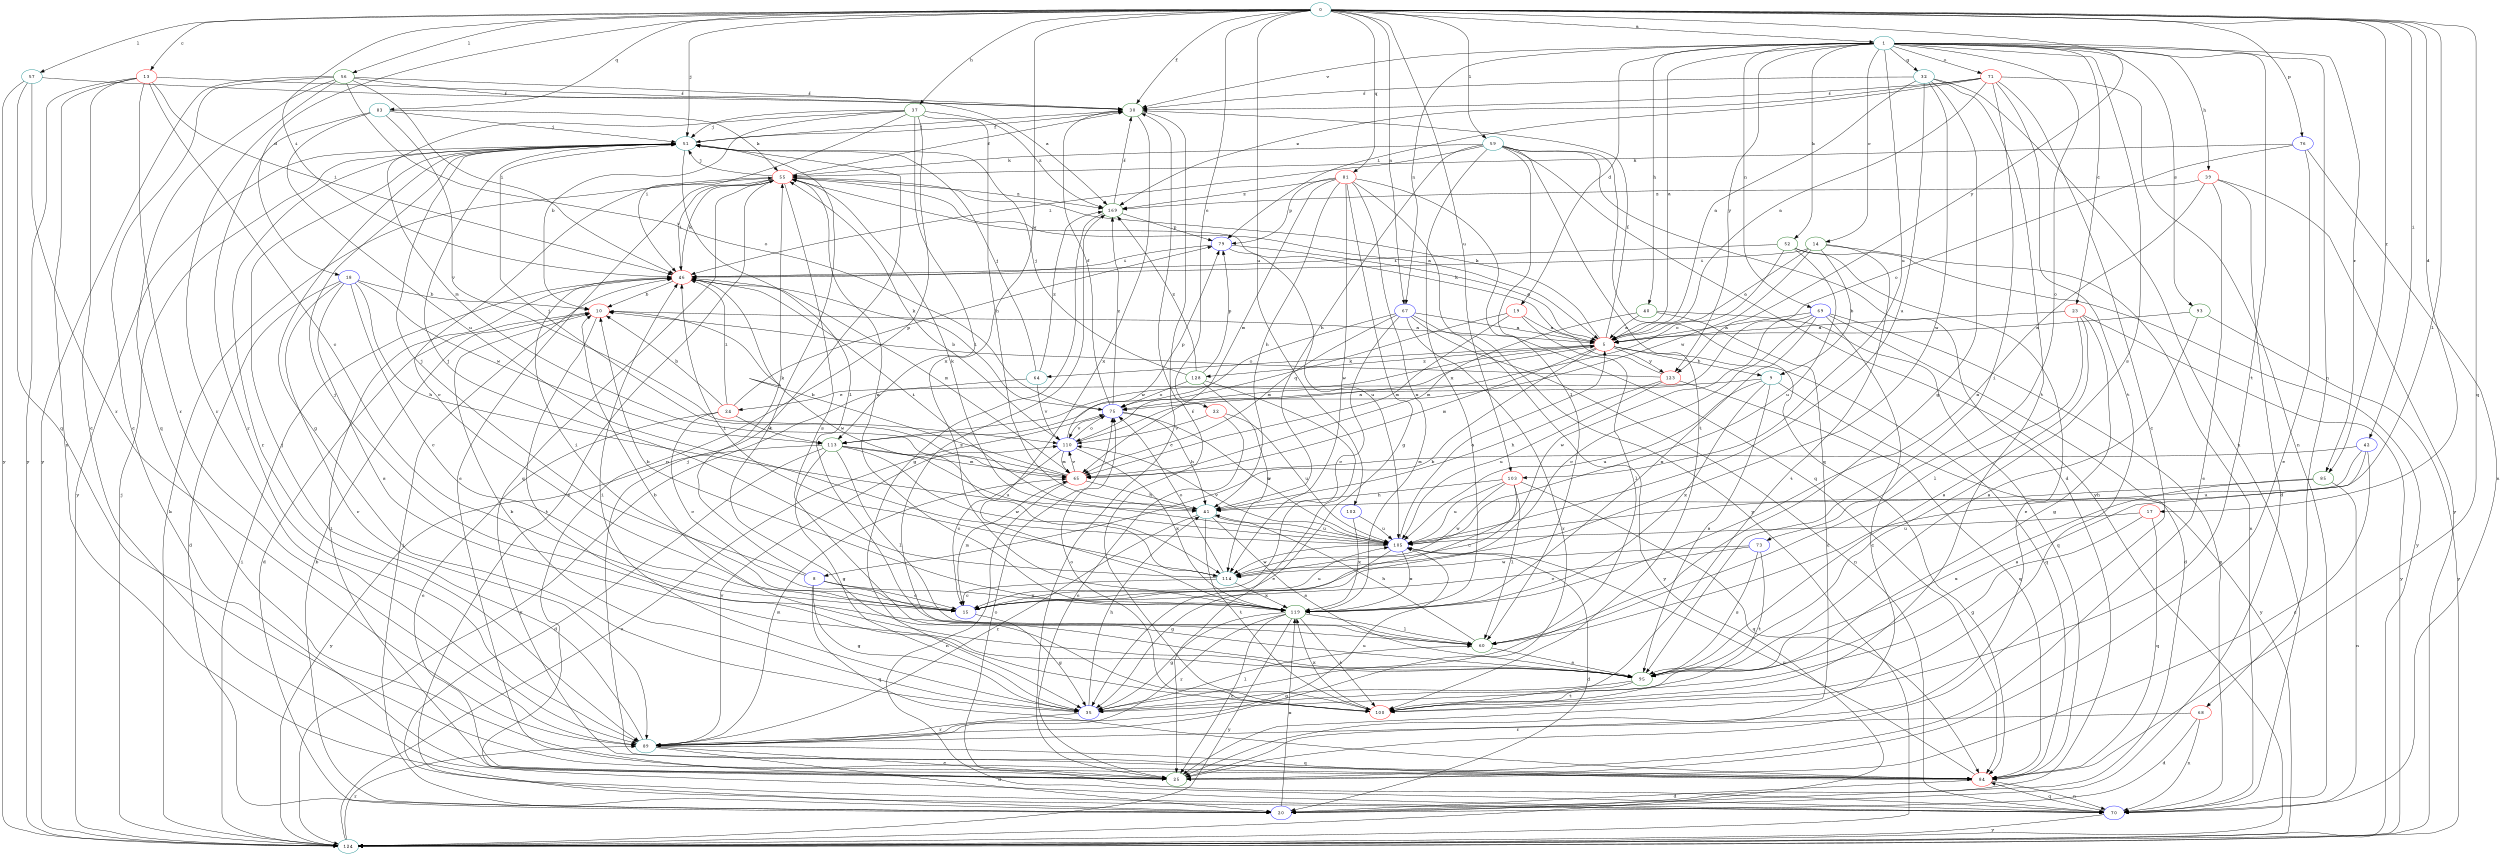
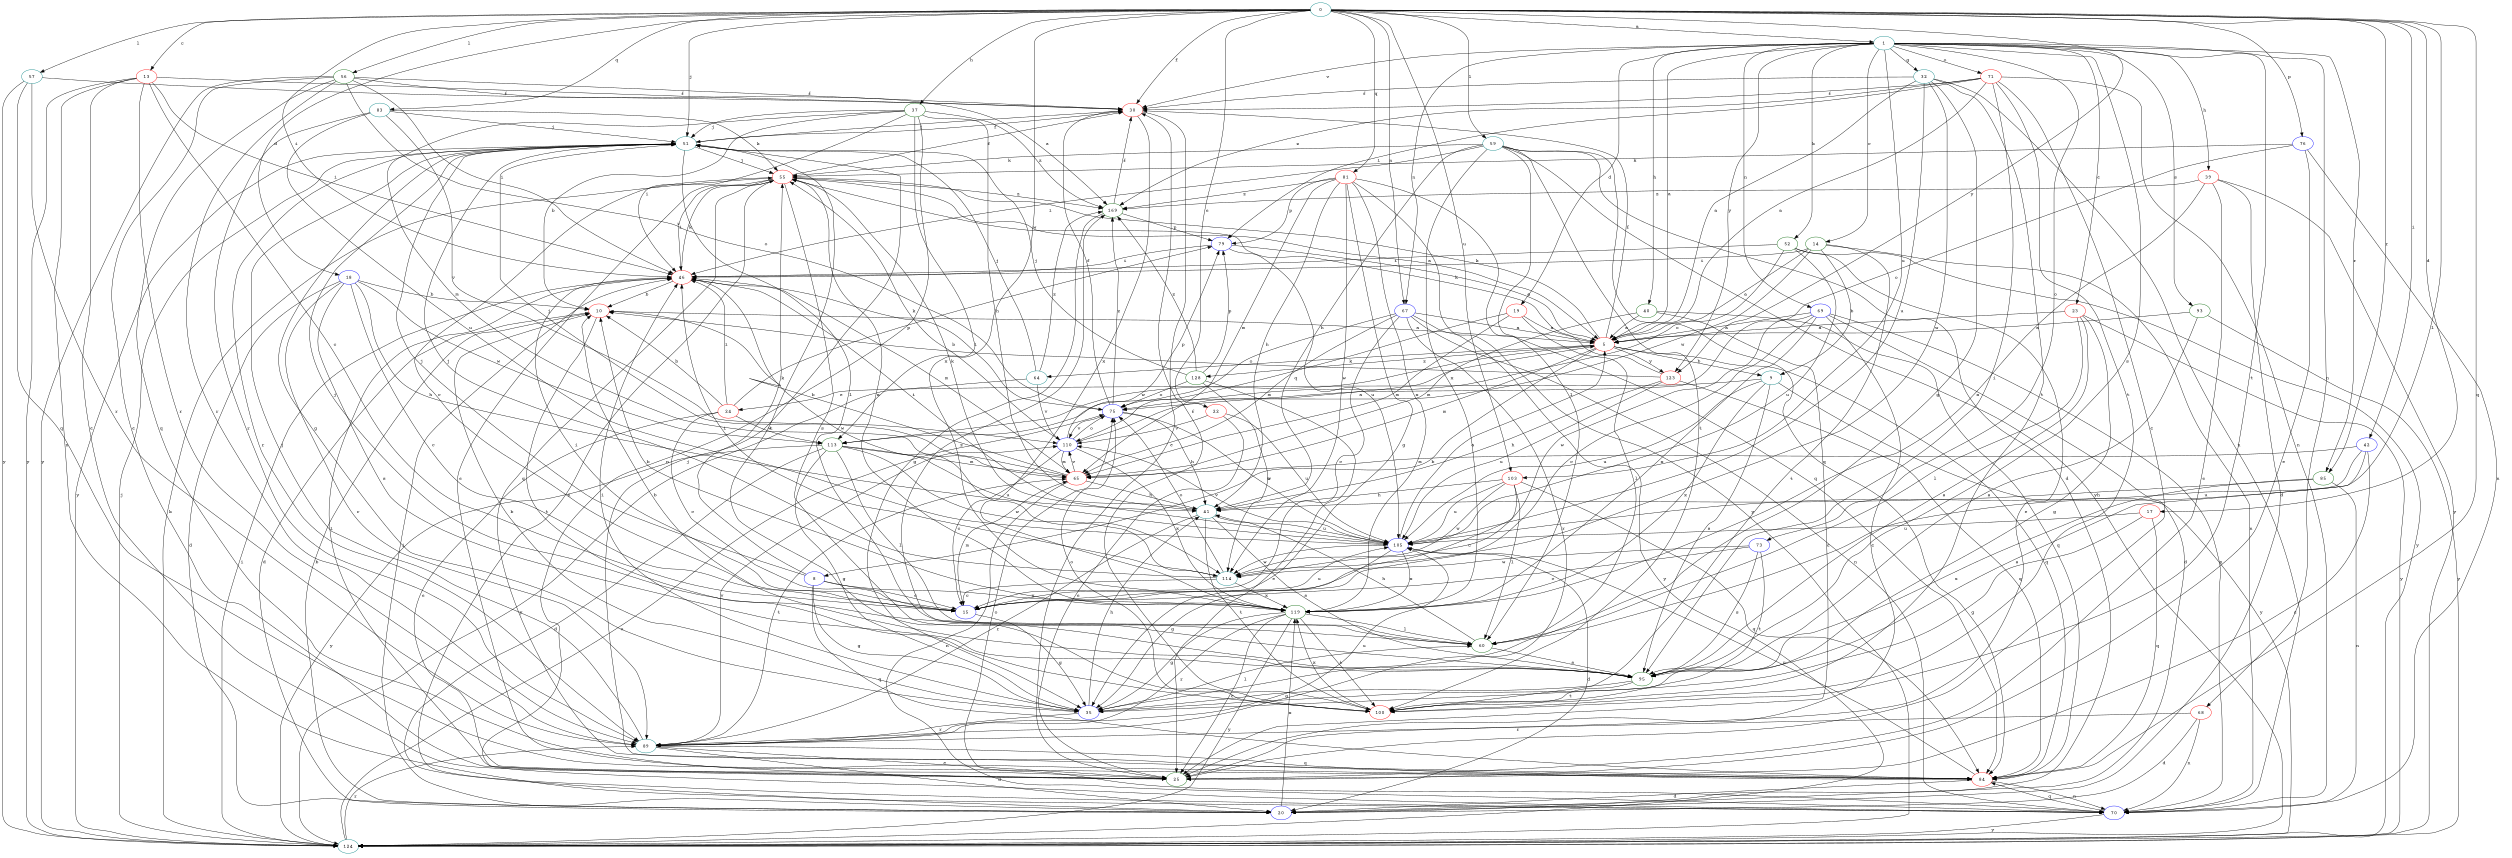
node "30": color darkgreen -> red
edge "55" -> "51": reversed
node "102": removed
edge "89" -> "65": label "m" -> "t"
